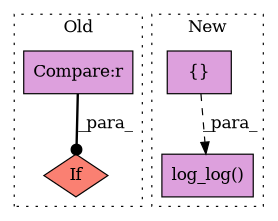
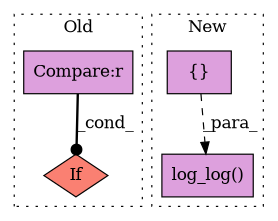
edge "Compare:r" -> "If": label "_para_" -> "_cond_"
